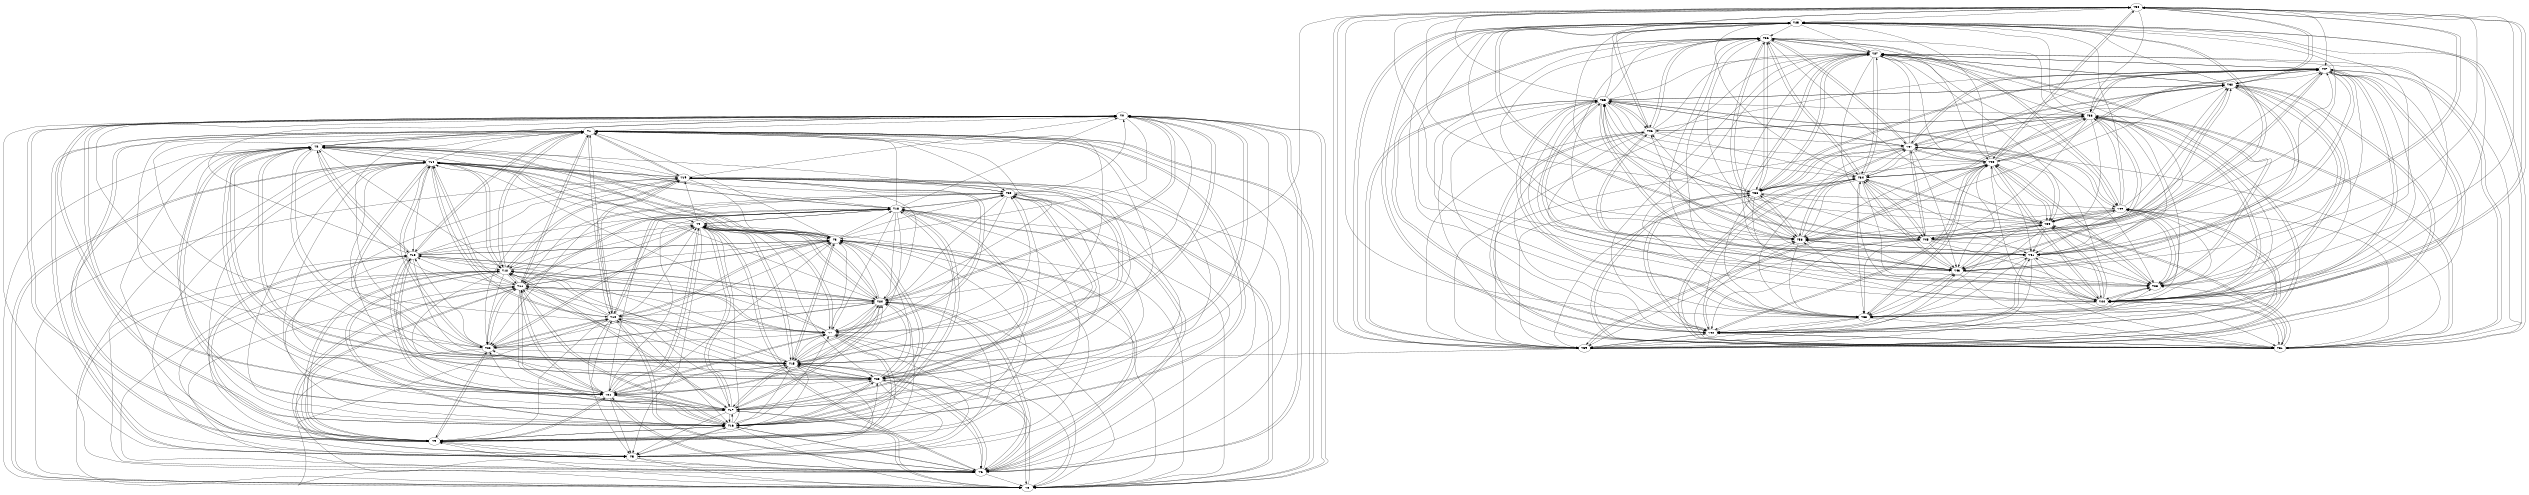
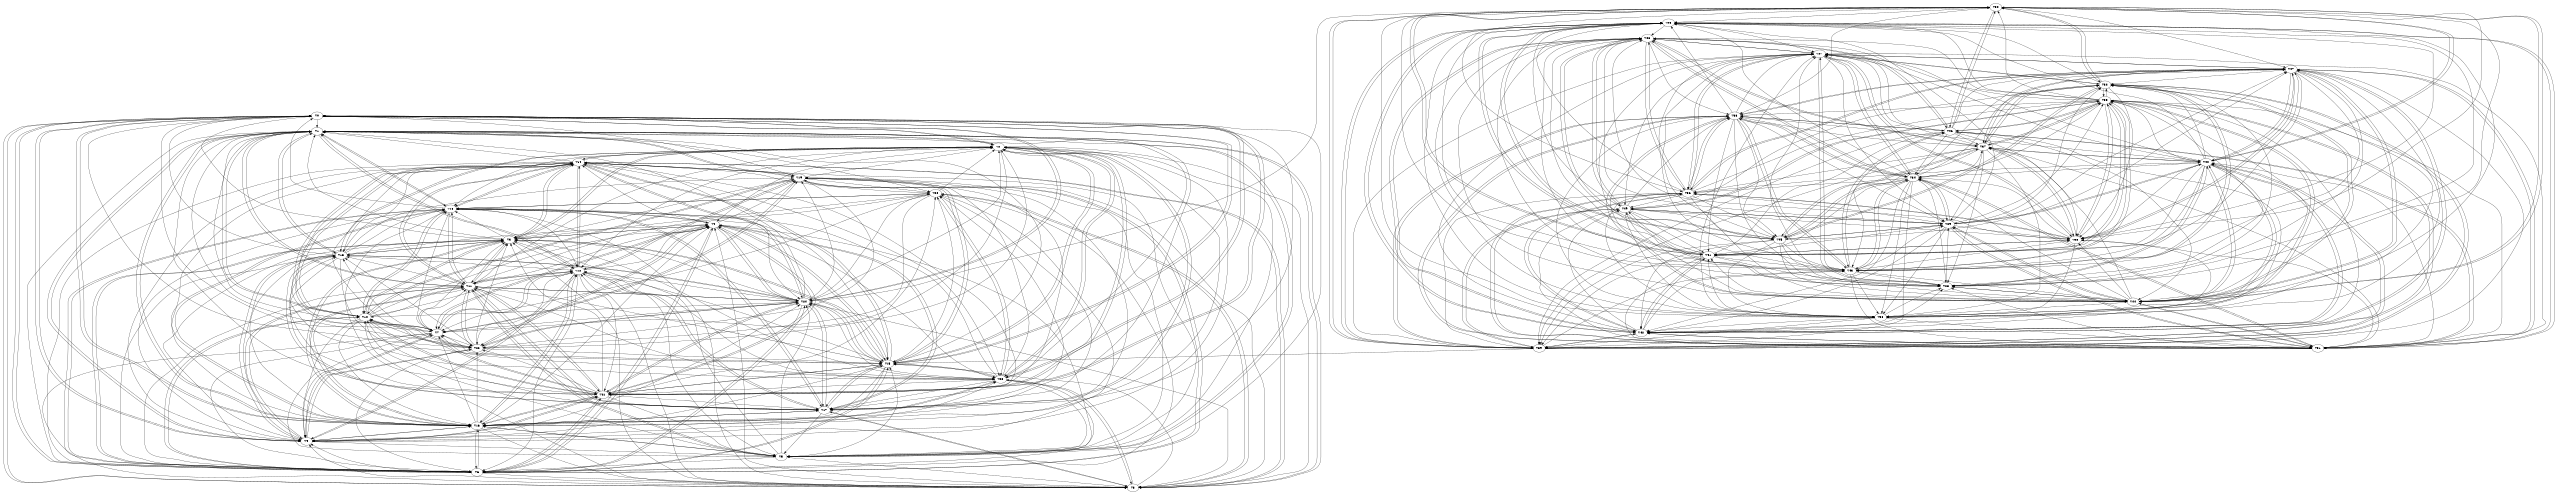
edge "v1" -> "v18": added
edge "v20" -> "v0": removed
edge "v58" -> "v46": reversed
edge "v10" -> "v21": added
edge "v17" -> "v23": reversed
edge "v6" -> "v19": added
